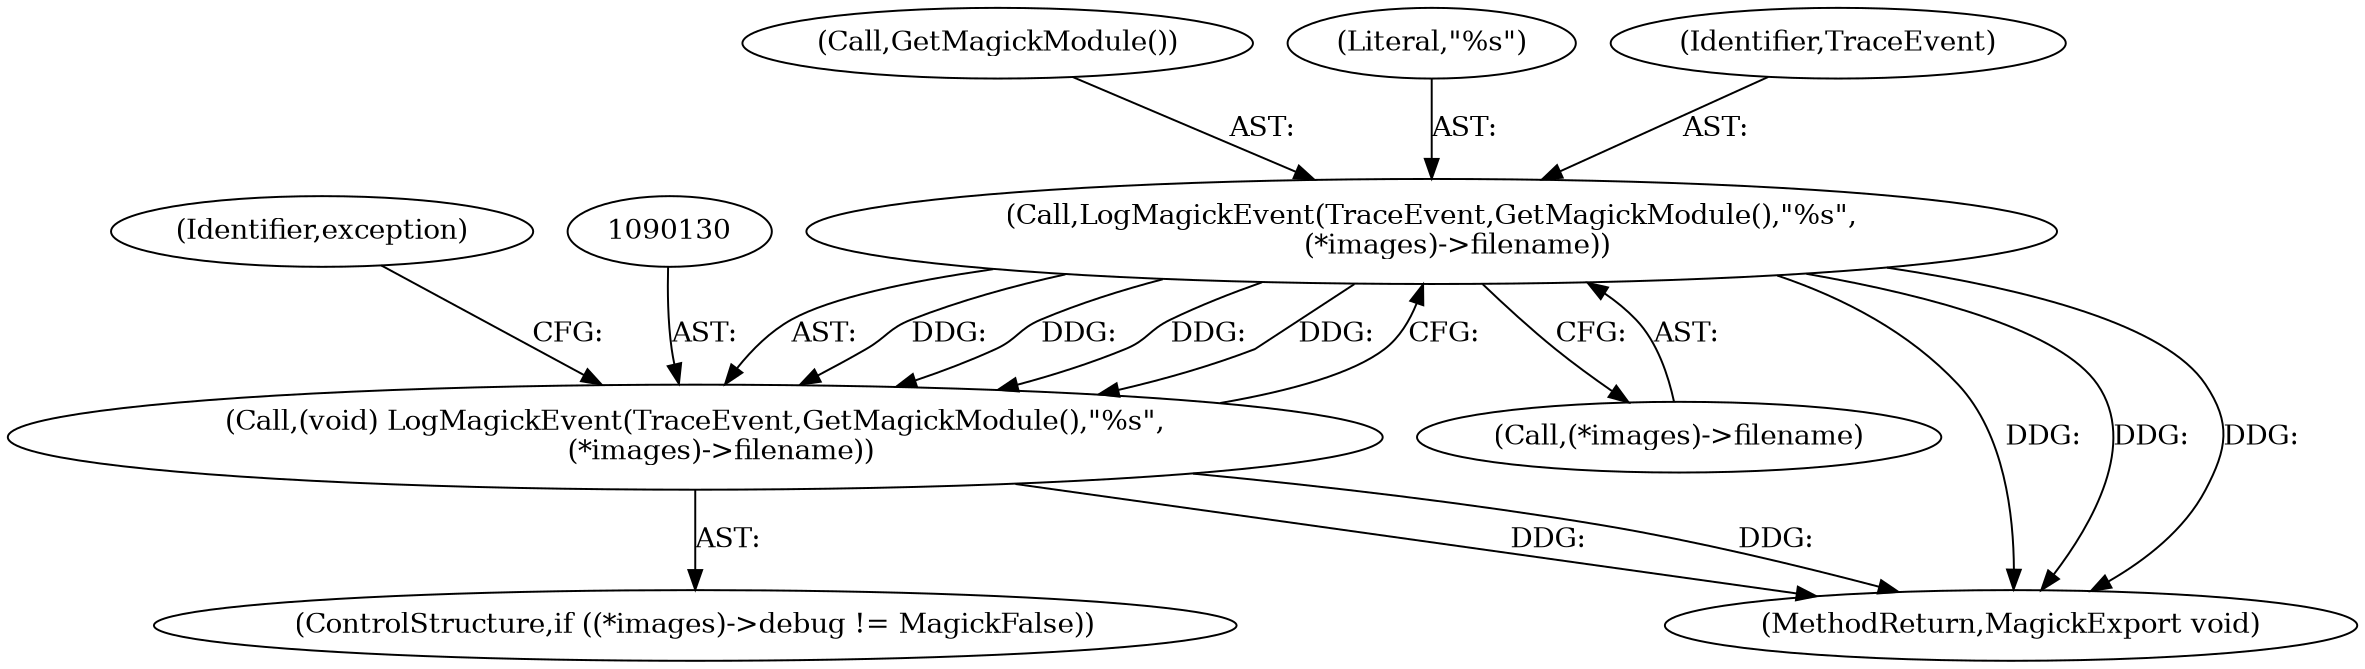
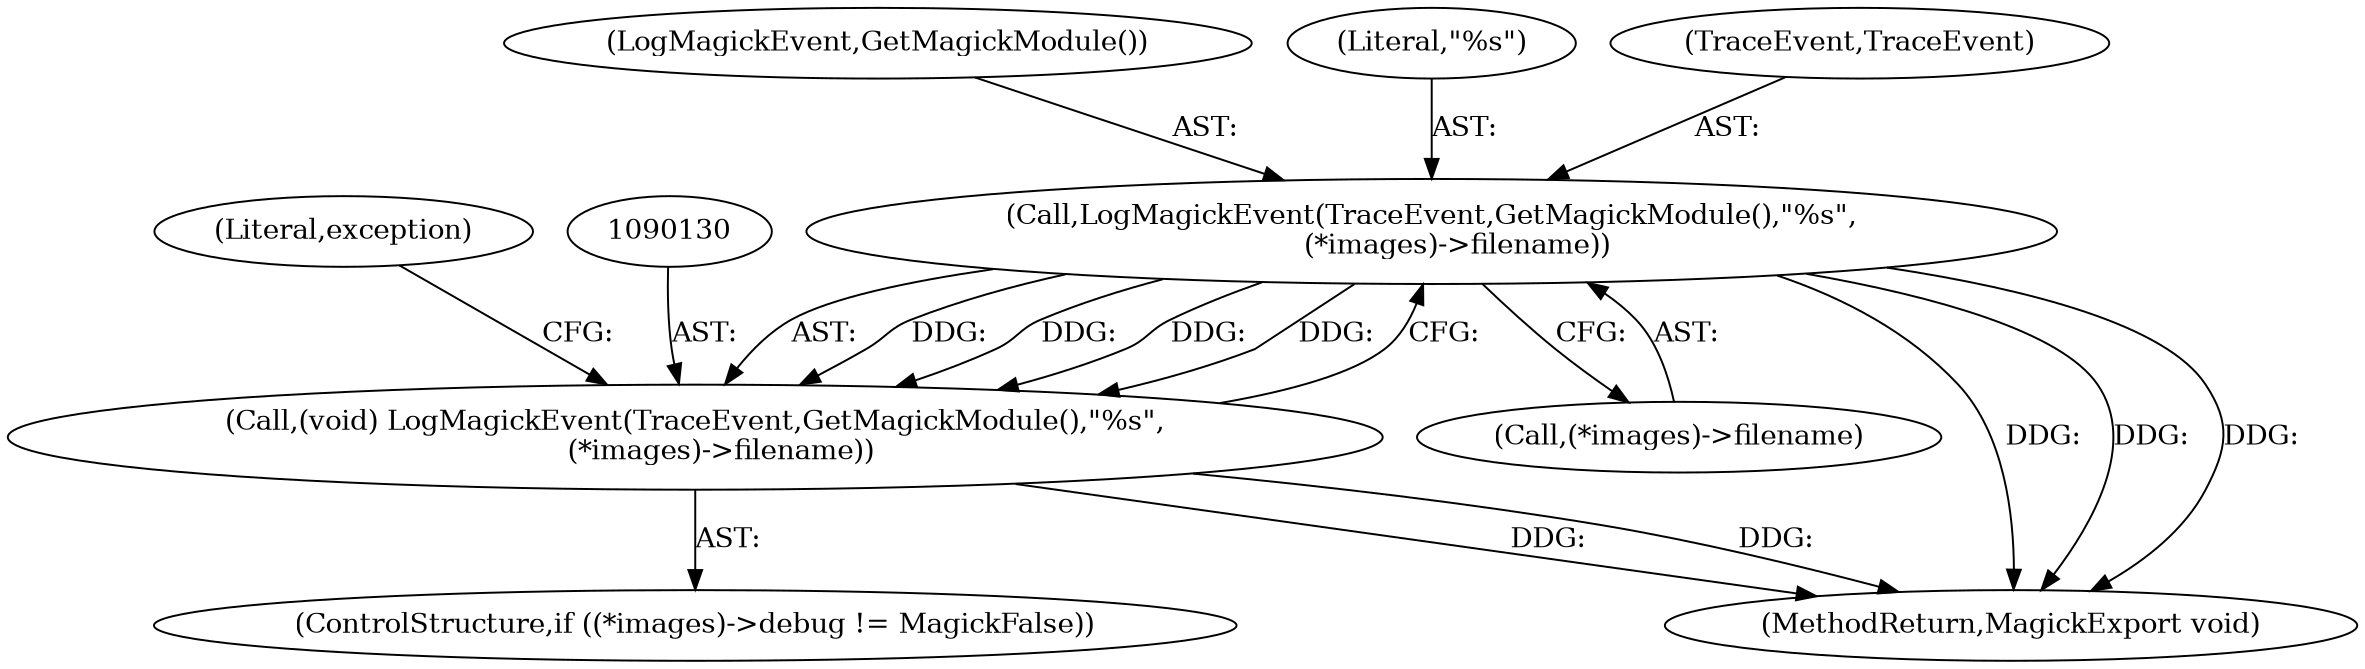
node "(Call,GetMagickModule())": label "(Call,GetMagickModule())" -> "(LogMagickEvent,GetMagickModule())"
node "(Identifier,TraceEvent)": label "(Identifier,TraceEvent)" -> "(TraceEvent,TraceEvent)"
node "(Identifier,exception)": label "(Identifier,exception)" -> "(Literal,exception)"
